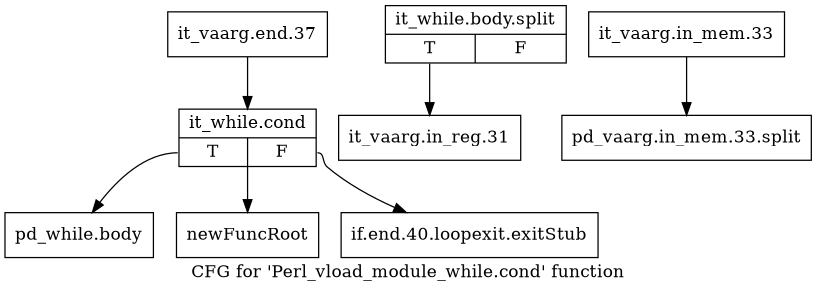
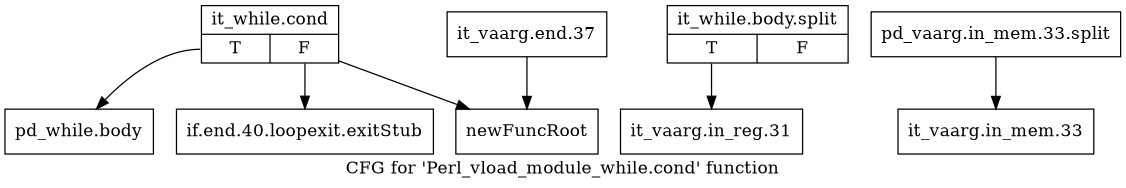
edge "it_vaarg.end.37" -> "it_while.cond": now "it_vaarg.end.37" -> "newFuncRoot"
edge "it_vaarg.in_mem.33" -> "pd_vaarg.in_mem.33.split": reversed
